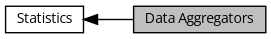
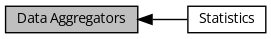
edge "Data Aggregators" -> "Statistics": reversed
